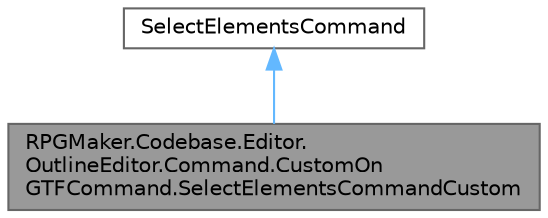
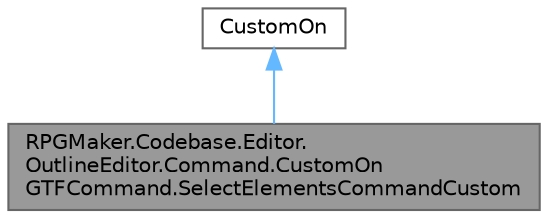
node "SelectElementsCommand": label "SelectElementsCommand" -> "CustomOn"
